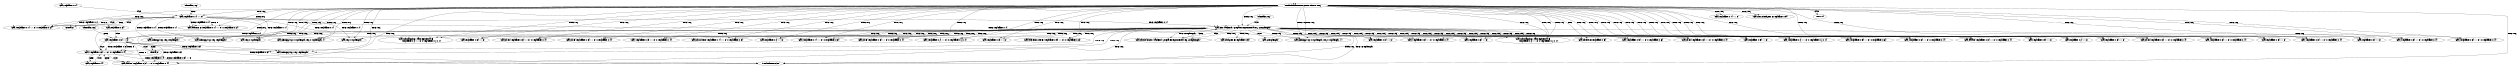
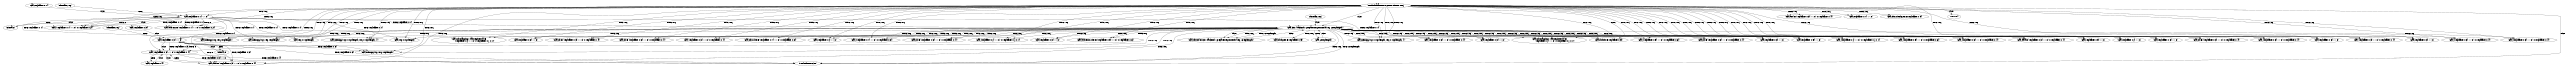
edge "(MethodParameterIn,const uint8_t *req)" -> "(Call,(req[offset + 1] << 8) + req[offset + 2])": label "DDG: req" -> "CFG: req"
edge "(MethodParameterIn,const uint8_t *req)" -> "(Call,ctx->backend->prepare_response_tid(req, &req_length))": label "DDG: req" -> "AST: "
node "(Call,and = (req[offset + 3] << 8) + req[offset + 4])": added
edge "(Call,ctx->backend->prepare_response_tid(req, &req_length))" -> "(Call,&req_length)": label "AST: " -> "CFG: "
edge "(MethodParameterIn,const uint8_t *req)" -> "(MethodReturn,int)": label "DDG: req" -> "AST: "
edge "(Call,&req_length)" -> "(Call,ctx->backend->prepare_response_tid(req, &req_length))": added, label "AST:"
